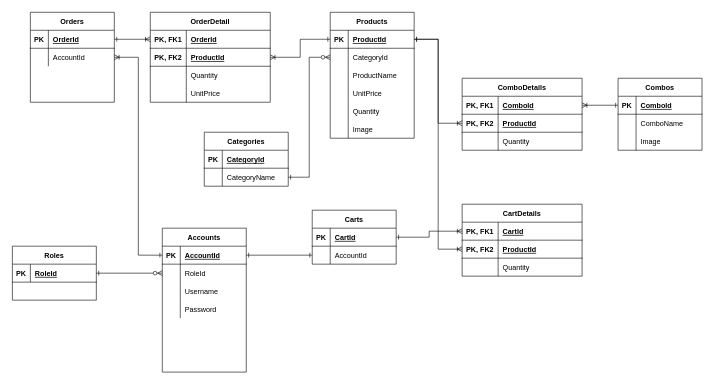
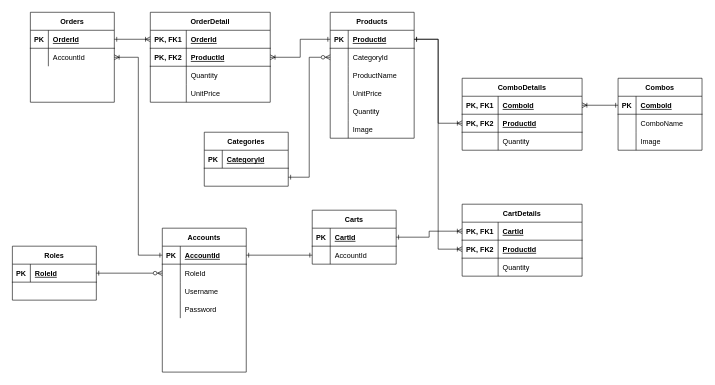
node "CategoryName": removed
